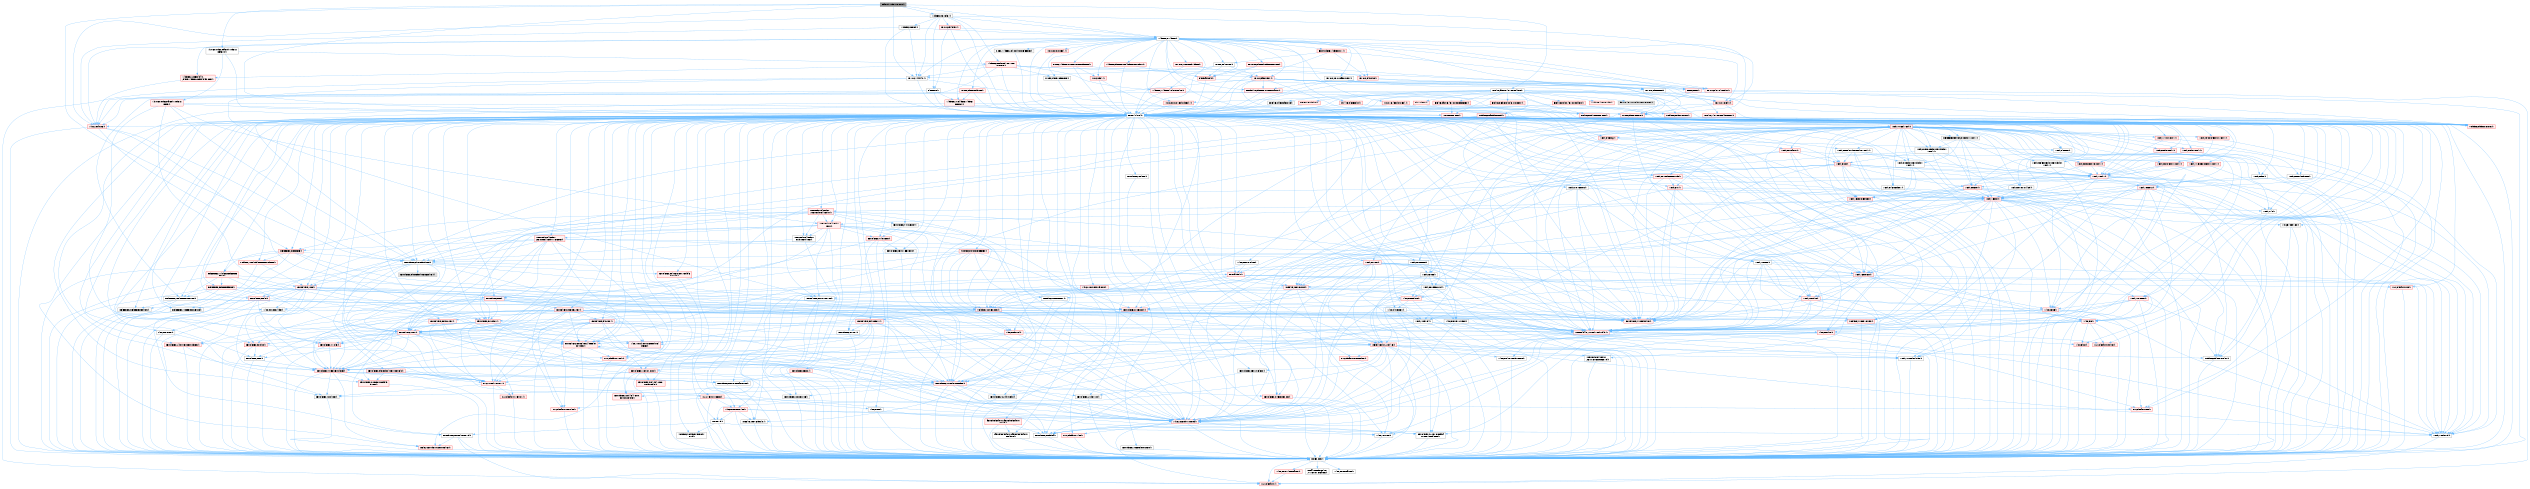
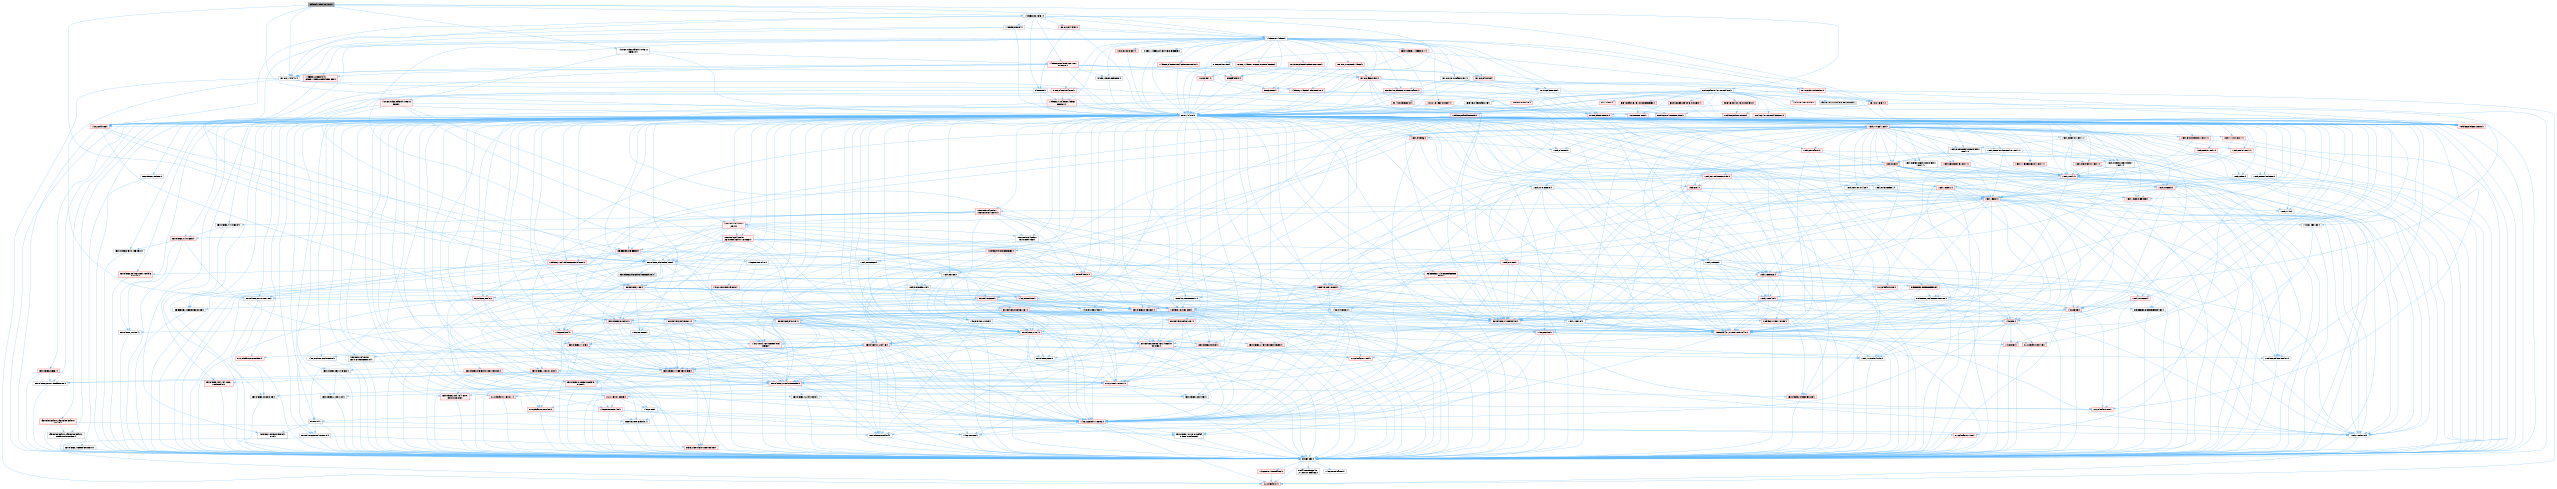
node "Input/PopupMethodReply.h": removed
node "DelegateSettings/RotationMatrix.h": label "DelegateSettings/RotationMatrix.h" -> "Math/RotationMatrix.h"
node "GenericPlatform/GenericPlatform Stricmp.h": label "GenericPlatform/GenericPlatform Stricmp.h" -> "GenericPlatform/GenericPlatform PlatformProperties.h"
edge "Math/Vector2D.h" -> "CoreTypes.h": now "Layout/Margin.h" -> "CoreTypes.h"
